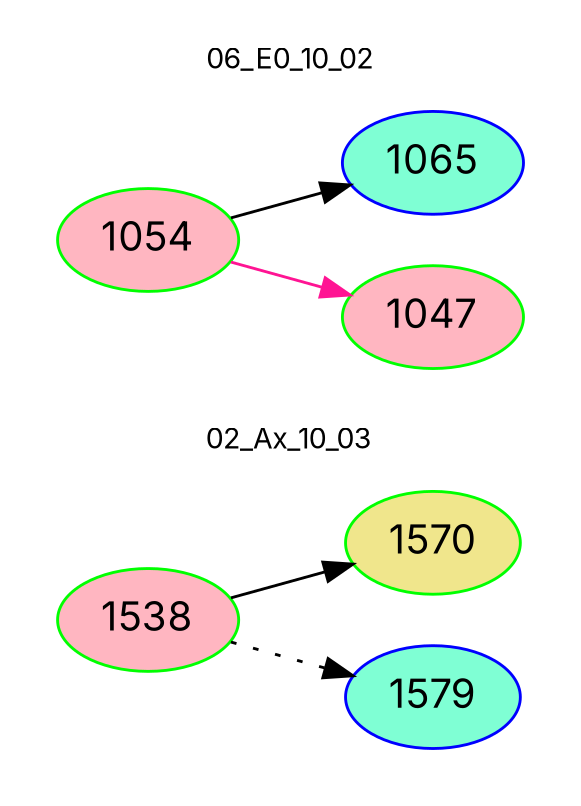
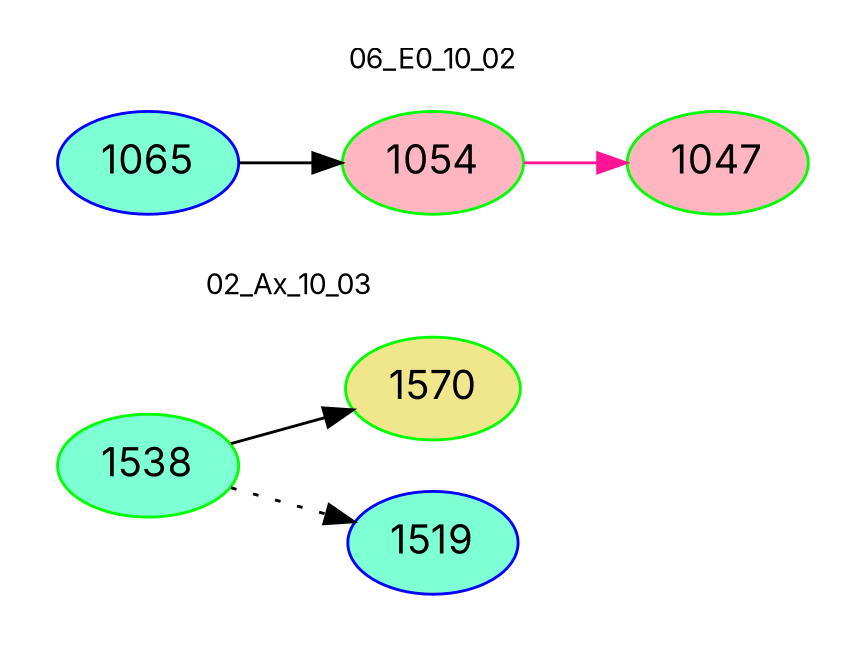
edge "1054" -> "1065": reversed
node "1538": fillcolor lightpink -> aquamarine
node "1579": label "1579" -> "1519"
